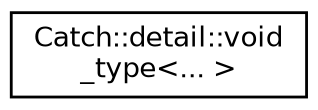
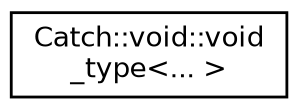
node "Catch::detail::void _type<... >": label "Catch::detail::void _type<... >" -> "Catch::void::void _type<... >"
